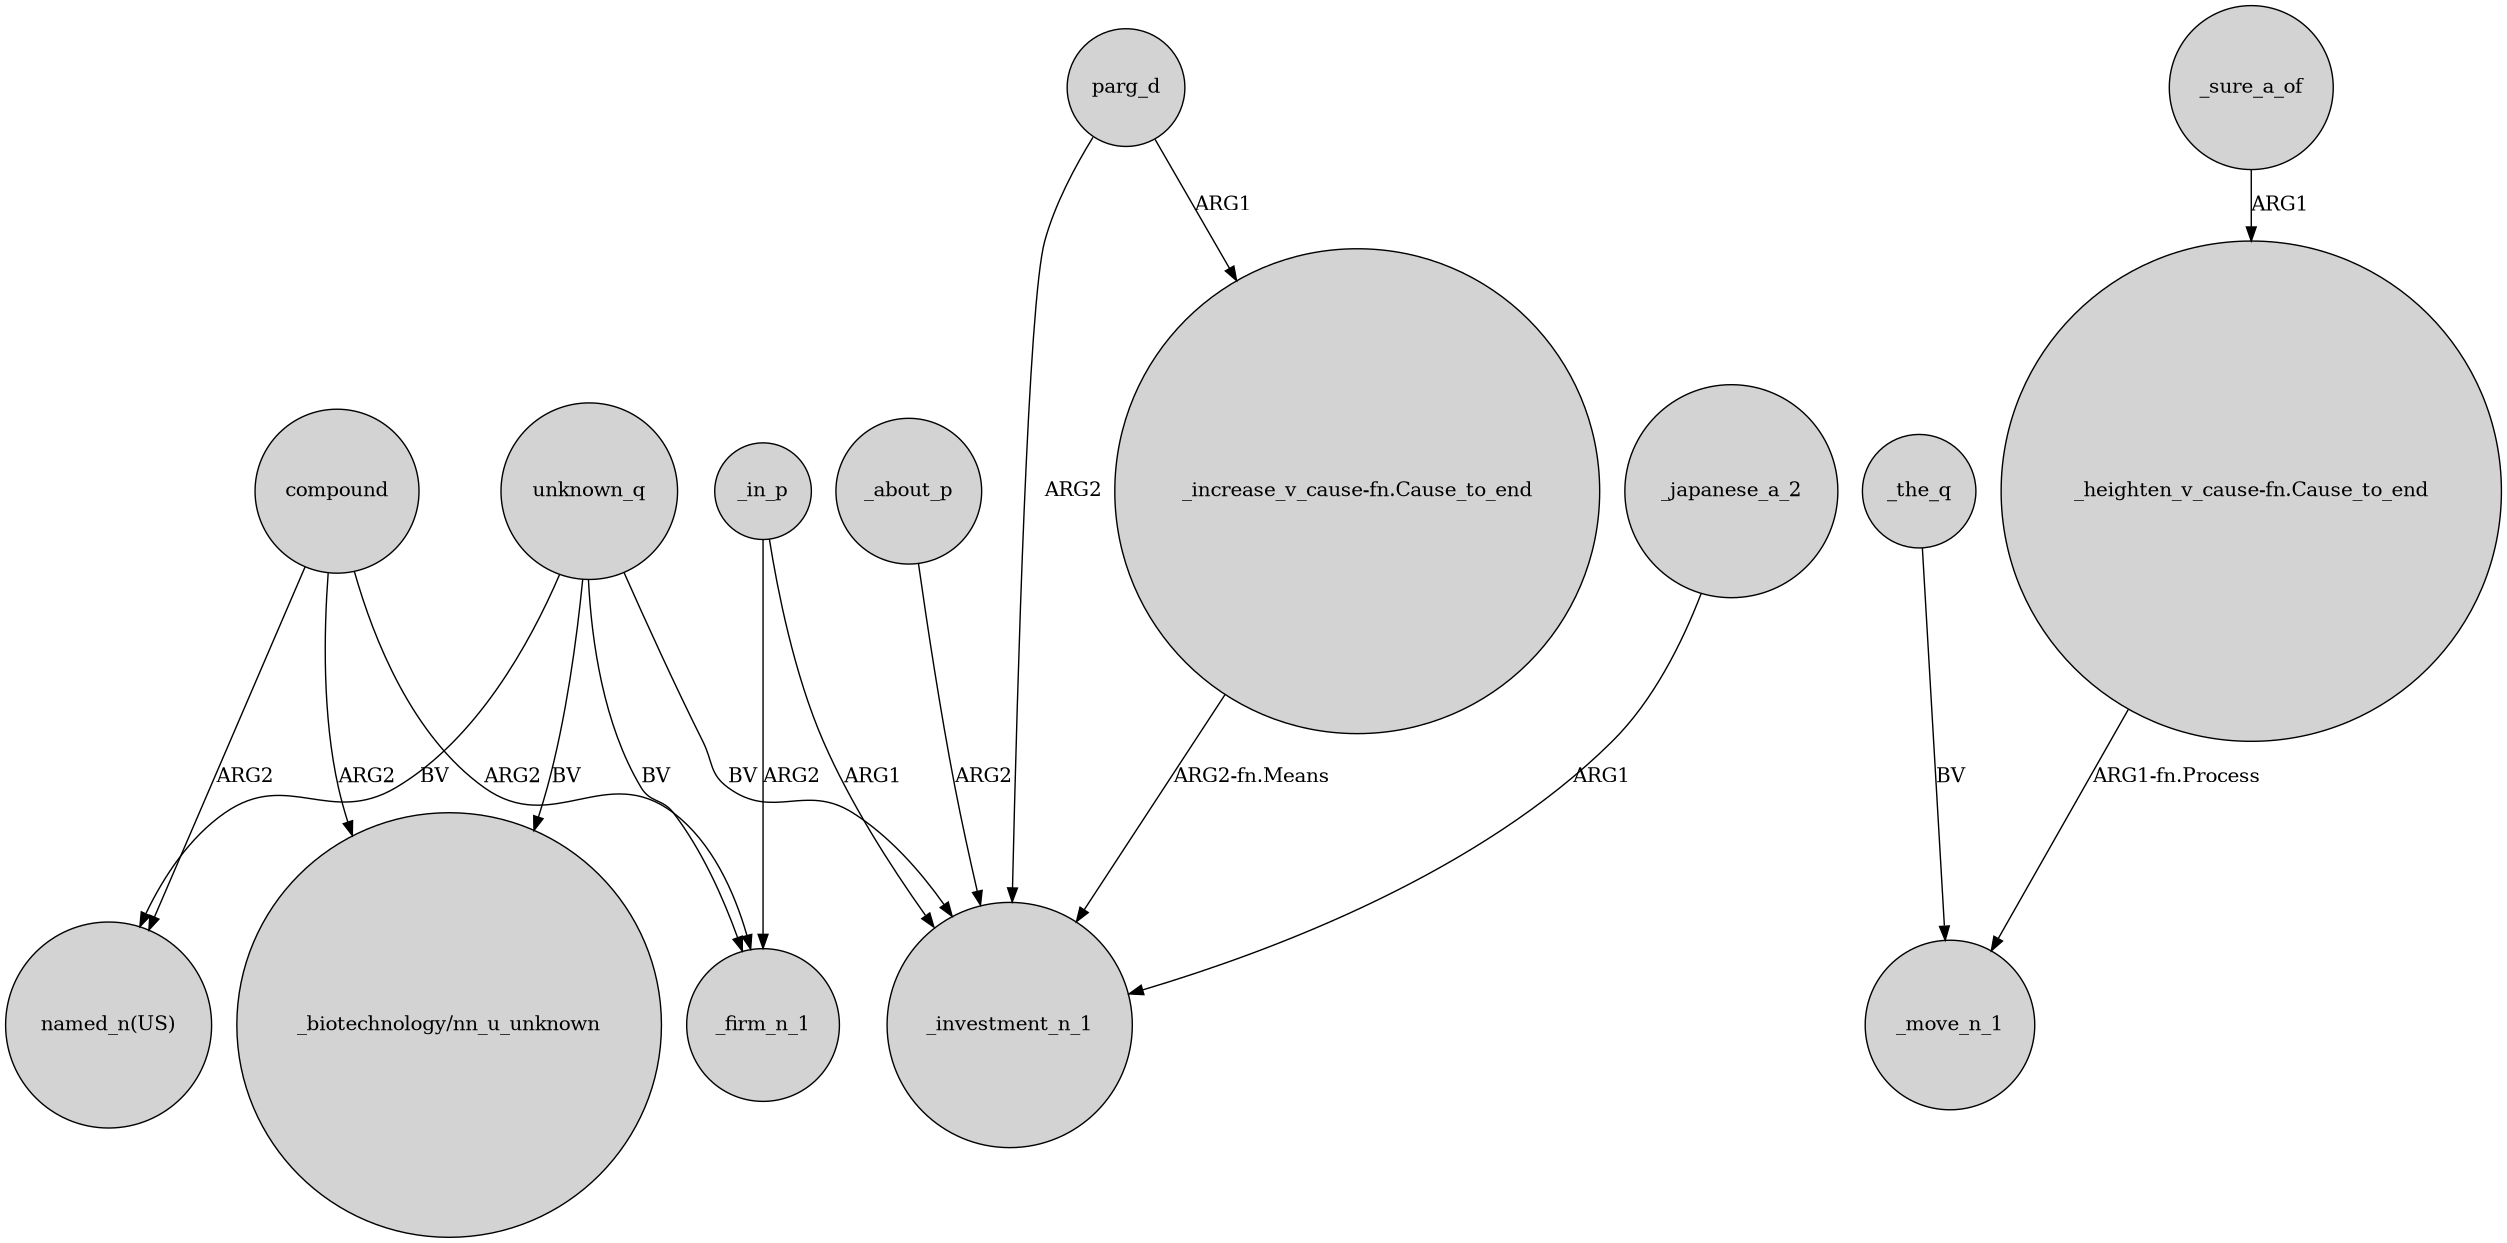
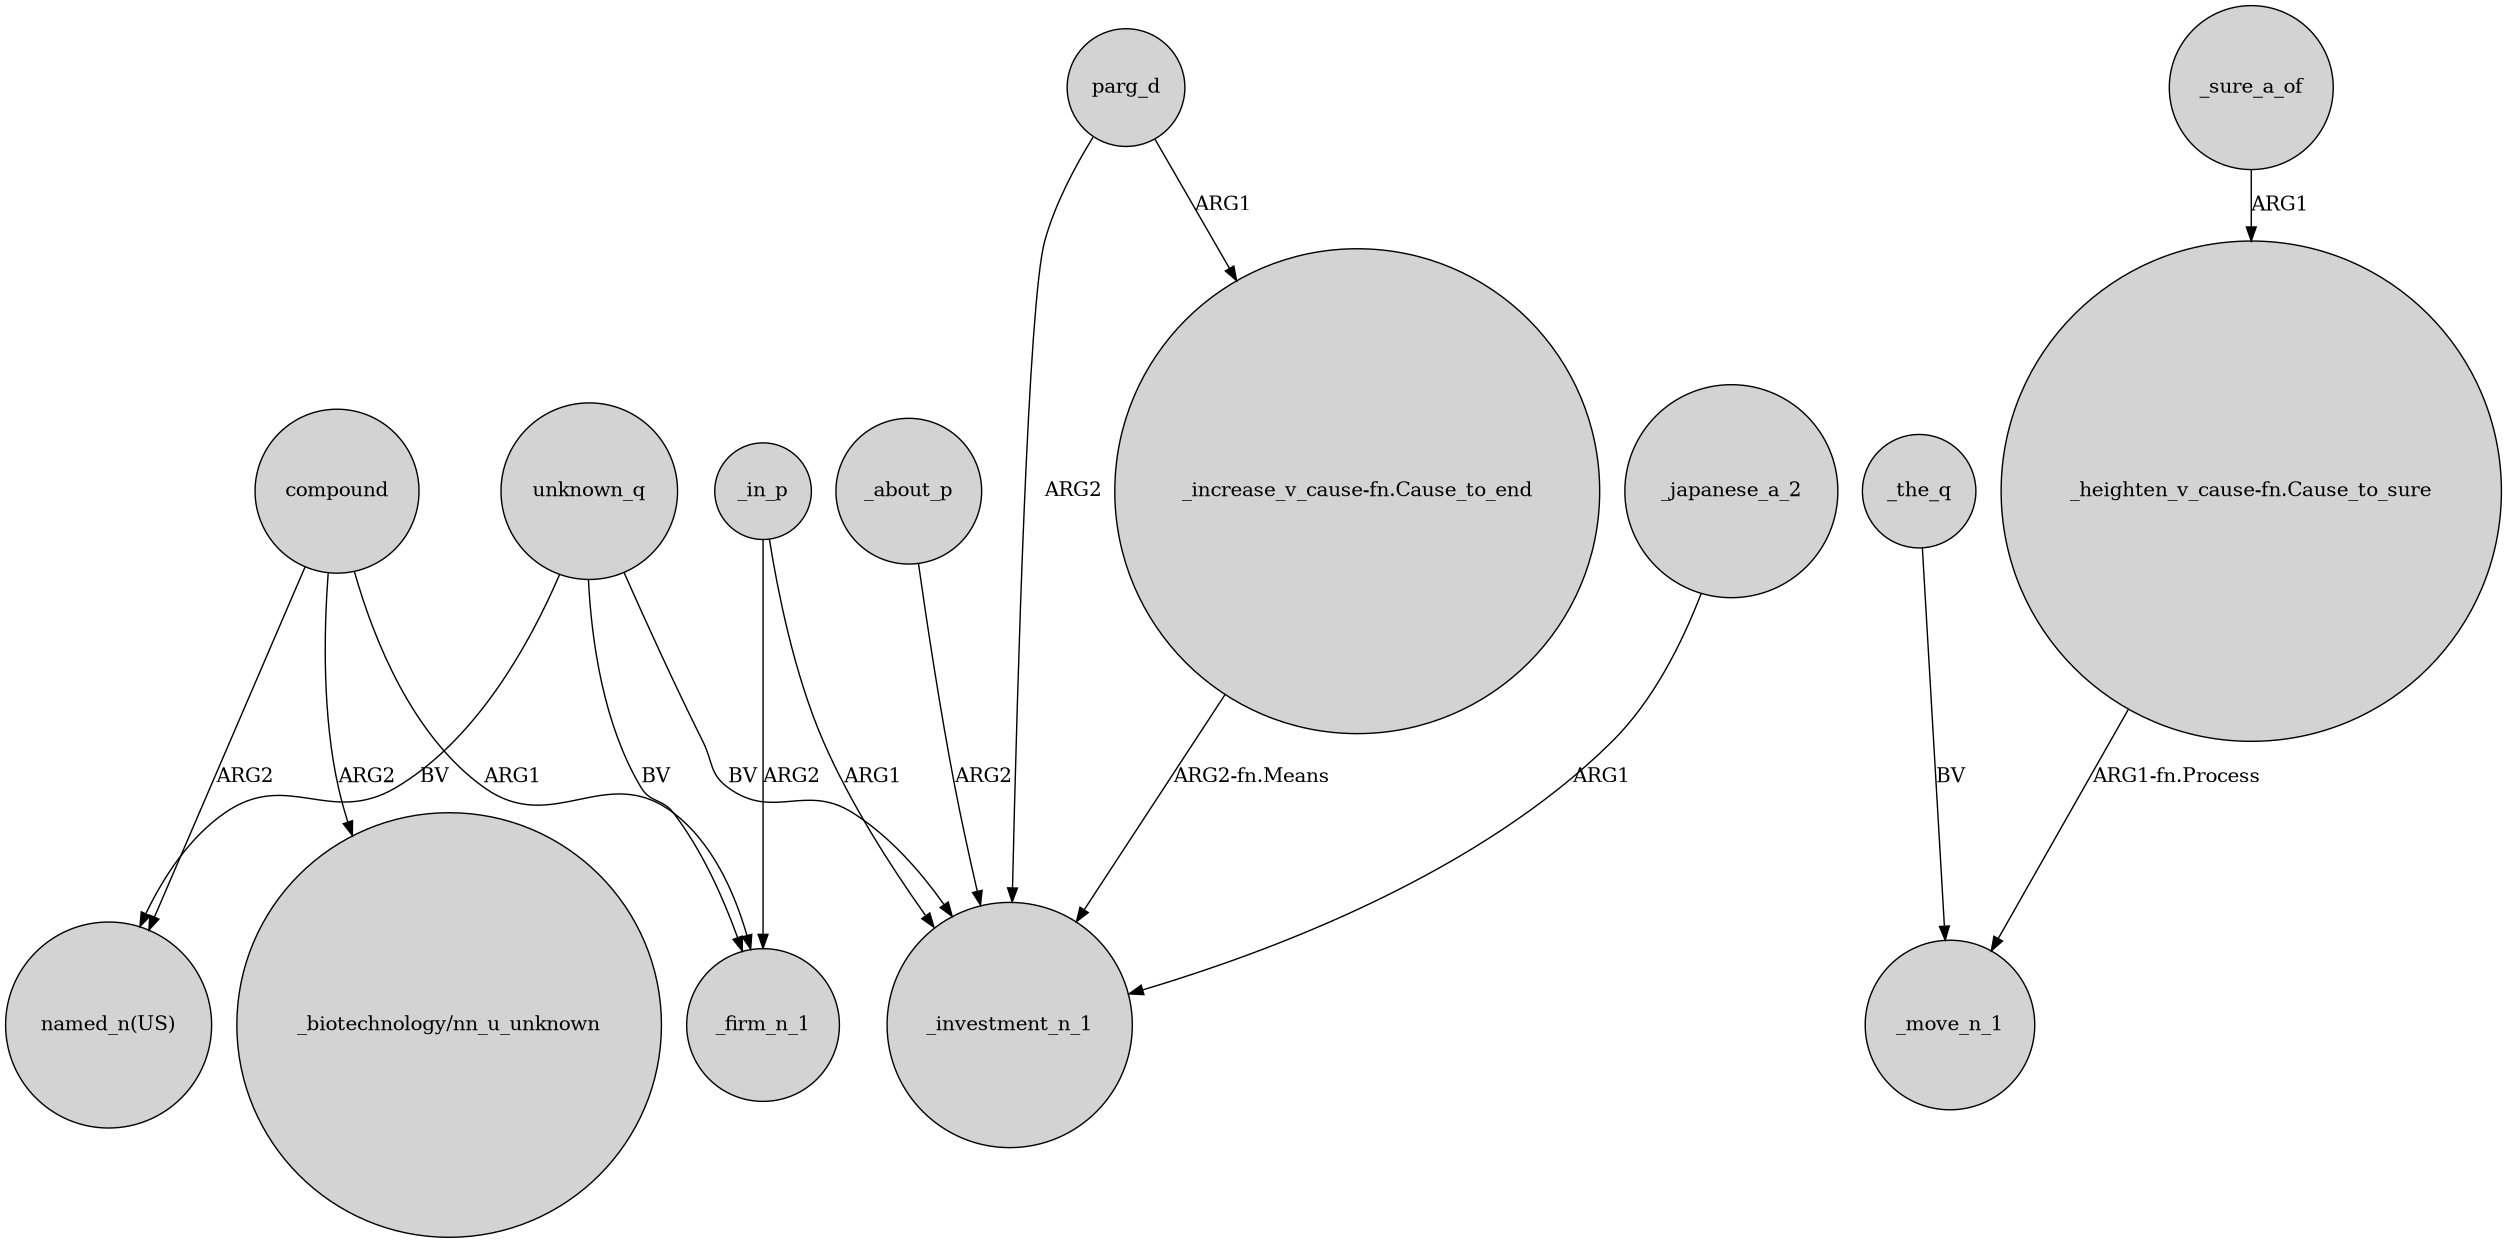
node "_heighten_v_cause-fn.Cause_to_end": label "_heighten_v_cause-fn.Cause_to_end" -> "_heighten_v_cause-fn.Cause_to_sure"
edge "unknown_q" -> "_biotechnology/nn_u_unknown": removed, label "BV"
edge "compound" -> "_firm_n_1": label "ARG2" -> "ARG1"
